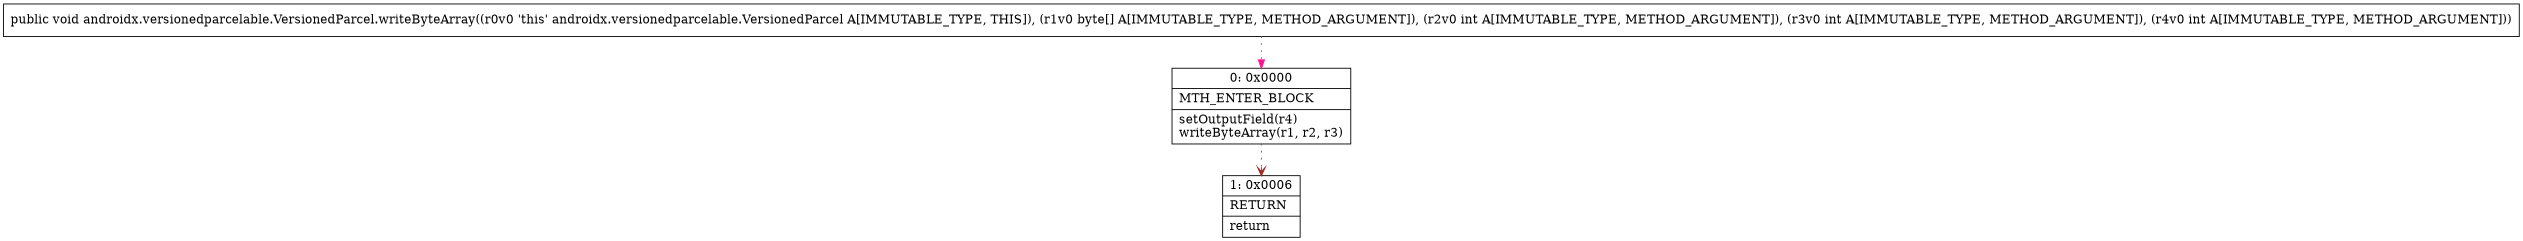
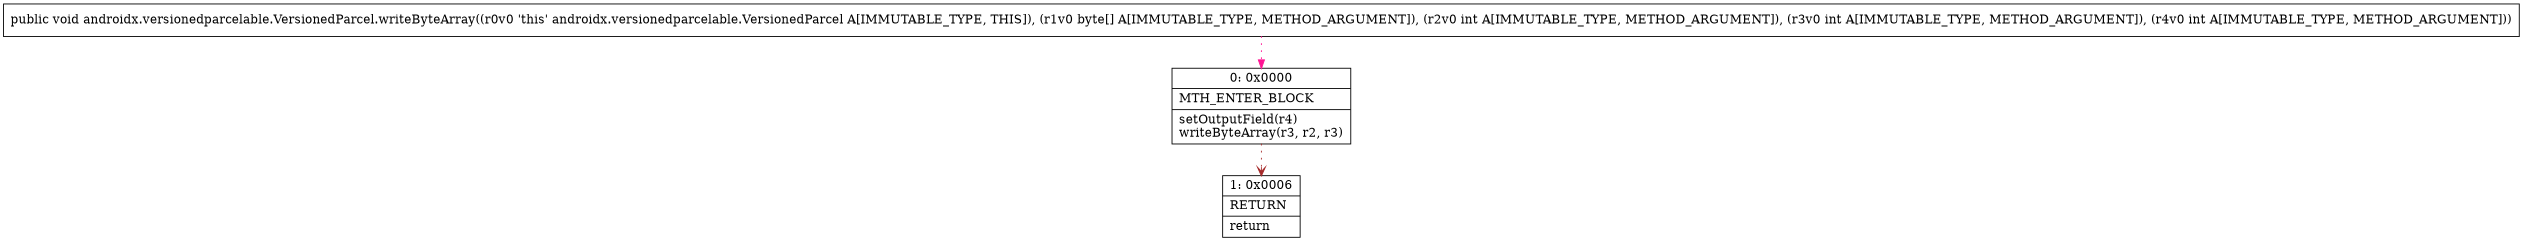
node "0: 0x0000": text "writeByteArray(r1, r2, r3)" -> "writeByteArray(r3, r2, r3)"
